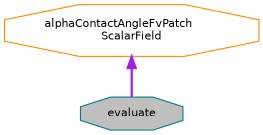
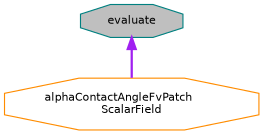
edge "evaluate" -> "alphaContactAngleFvPatch ScalarField": reversed
